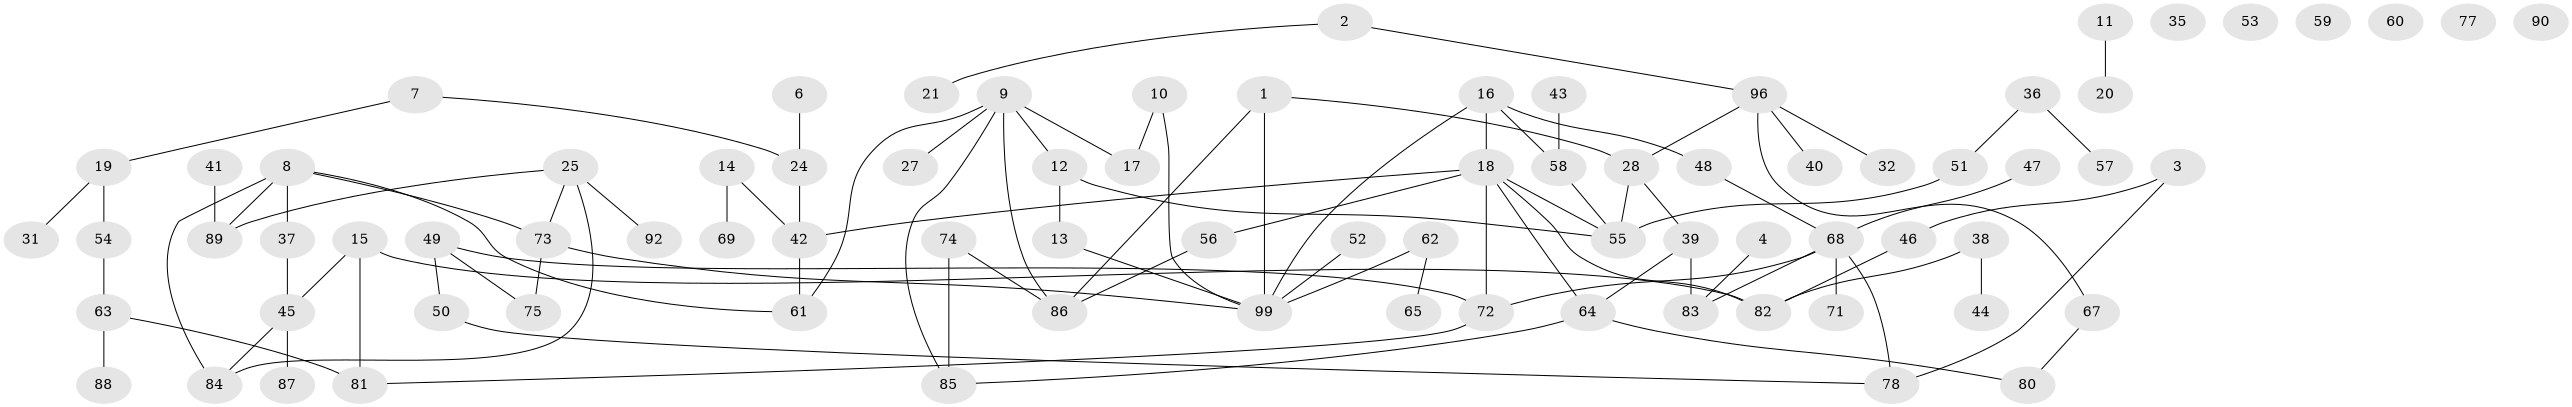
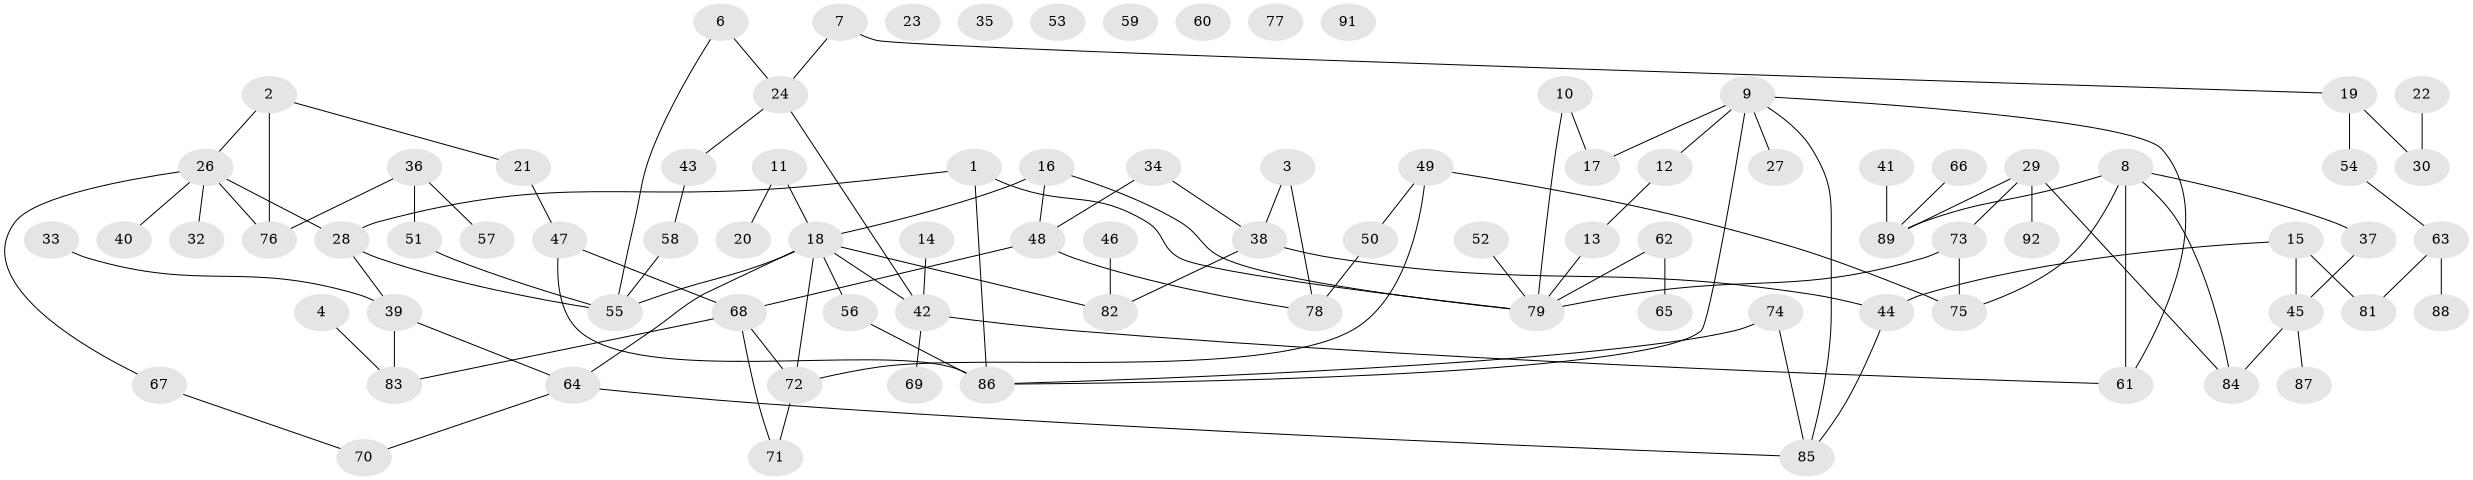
node "23": added
node "90": label "90" -> "91"
node "96": label "96" -> "26"
node "22": added
edge "24" -- "43": added
edge "16" -- "58": removed
node "25": label "25" -> "29"
node "34": added
node "66": added
edge "21" -- "47": added
edge "14" -- "69": now "42" -- "69"
edge "11" -- "18": added
edge "3" -- "46": now "3" -- "38"
edge "8" -- "73": now "8" -- "75"
edge "12" -- "55": now "6" -- "55"
node "31": label "31" -> "30"
node "33": added
node "76": added
edge "15" -- "82": now "15" -- "44"
edge "68" -- "78": now "48" -- "78"
node "99": label "99" -> "79"
edge "47" -- "86": added
edge "72" -- "81": now "72" -- "71"
node "80": label "80" -> "70"
edge "44" -- "85": added
